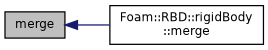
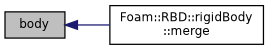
node "merge": label "merge" -> "body"
